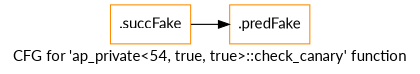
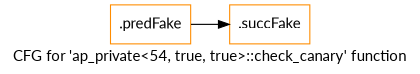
edge ".succFake" -> ".predFake": reversed
